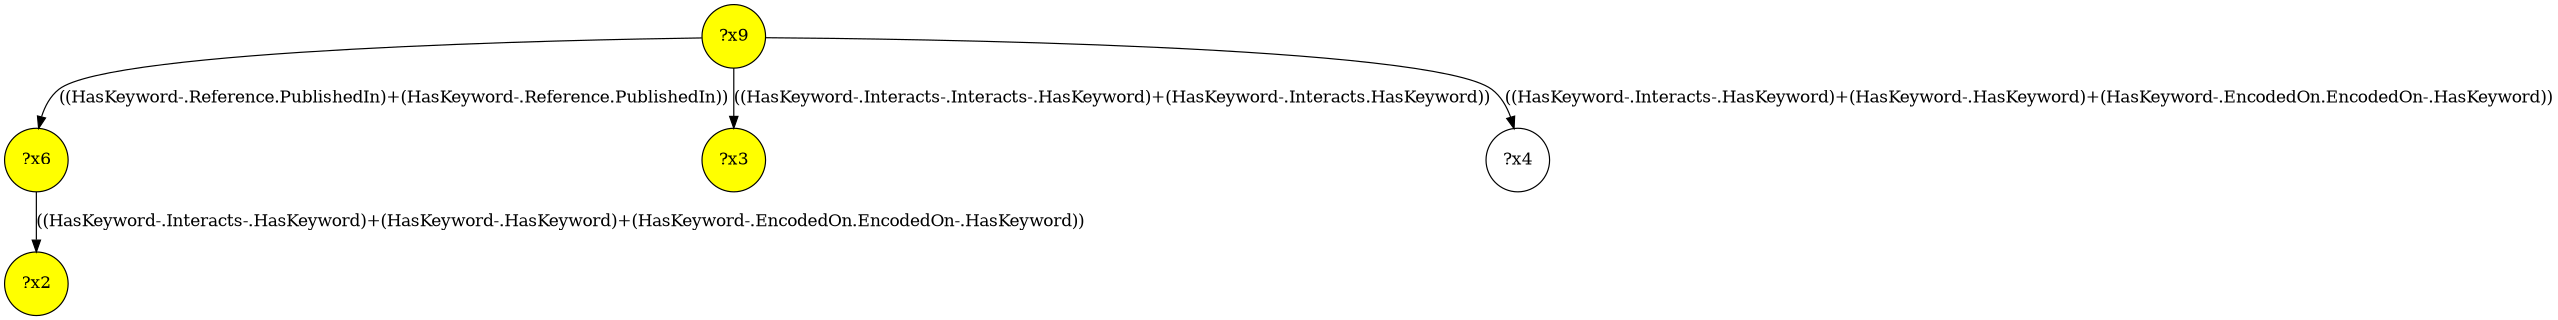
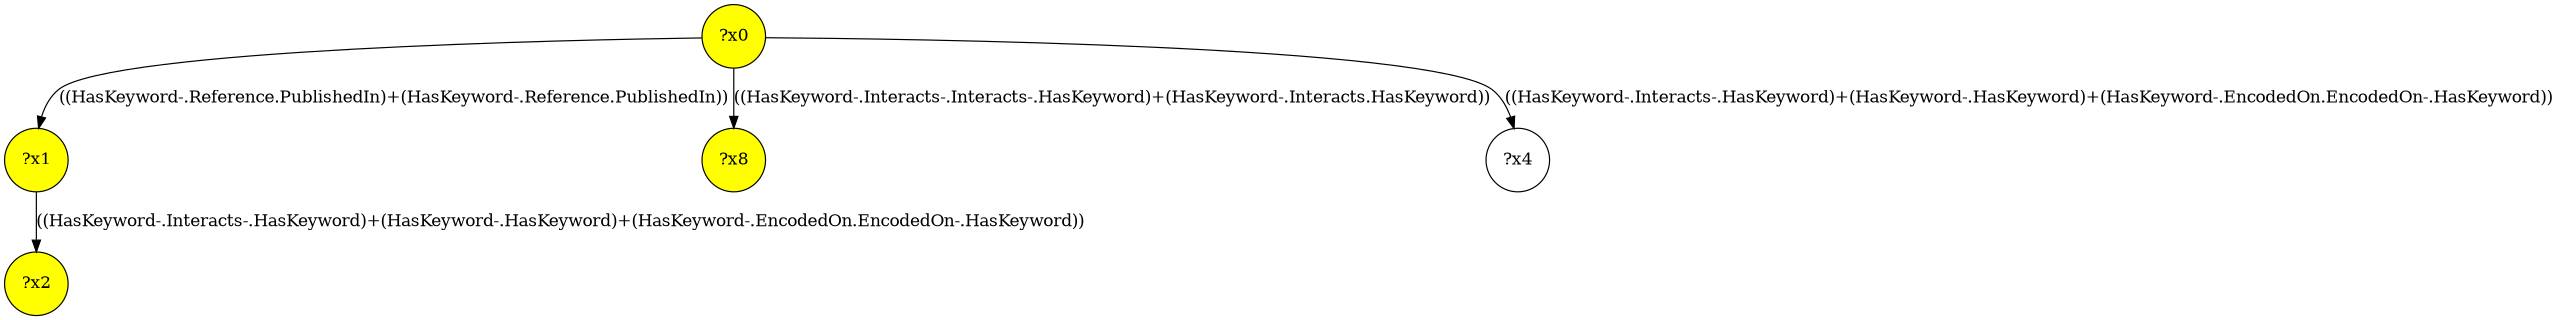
node "?x9": label "?x9" -> "?x0"
node "?x6": label "?x6" -> "?x1"
node "?x3": label "?x3" -> "?x8"
